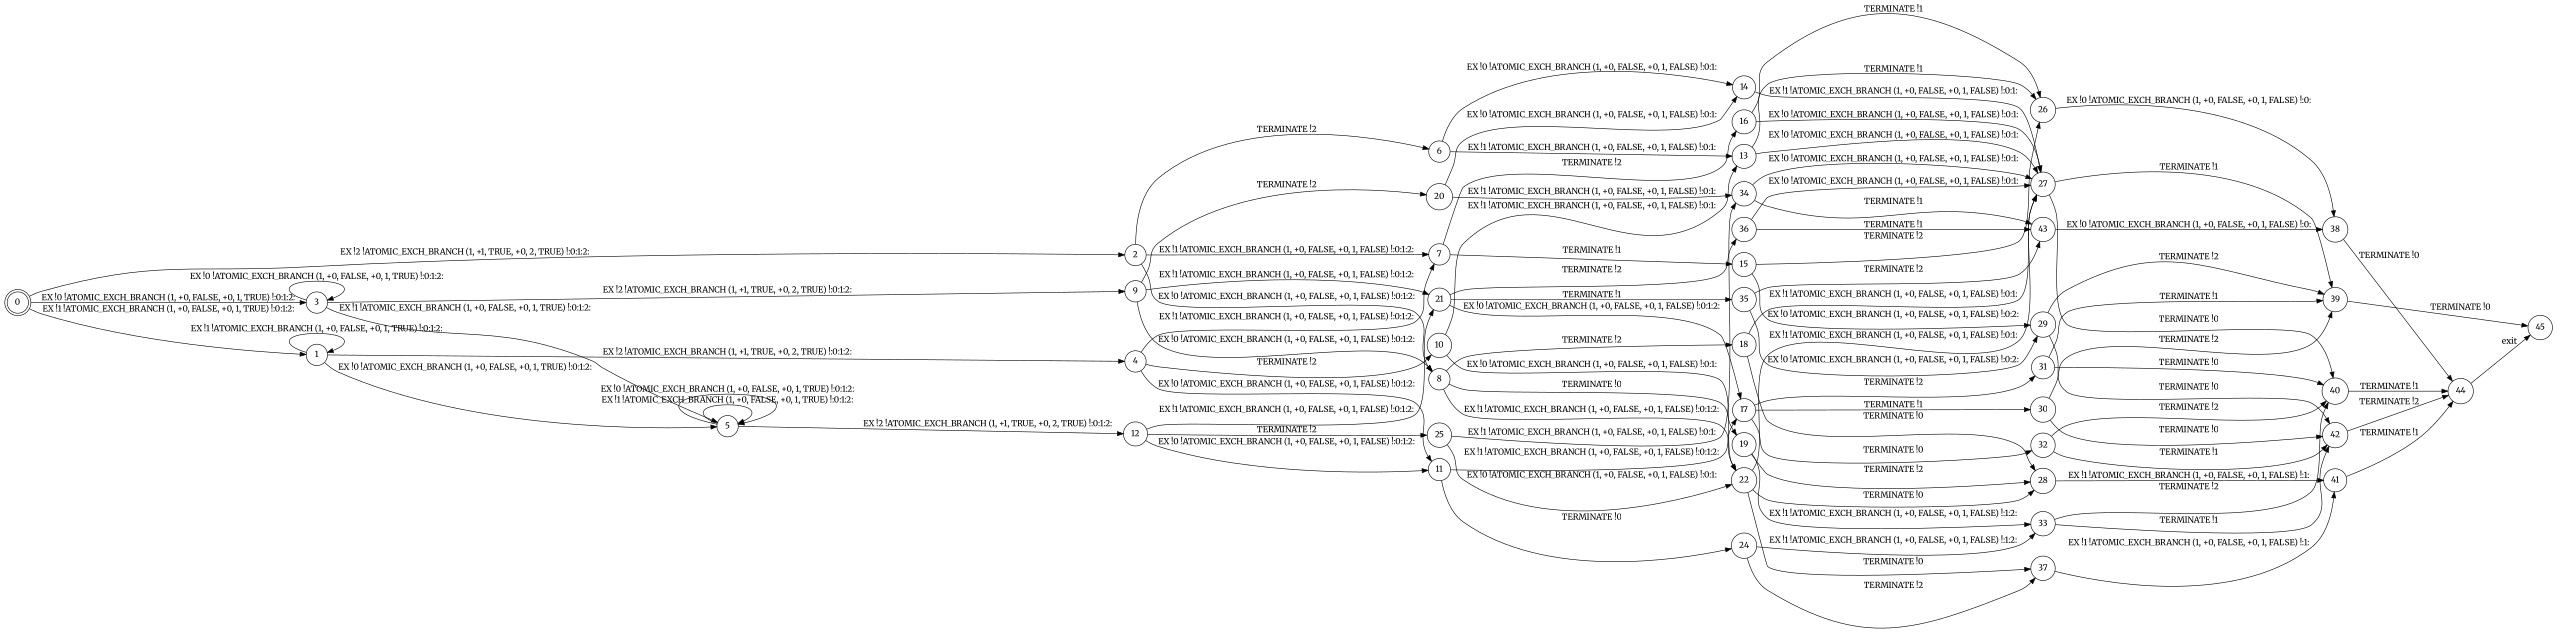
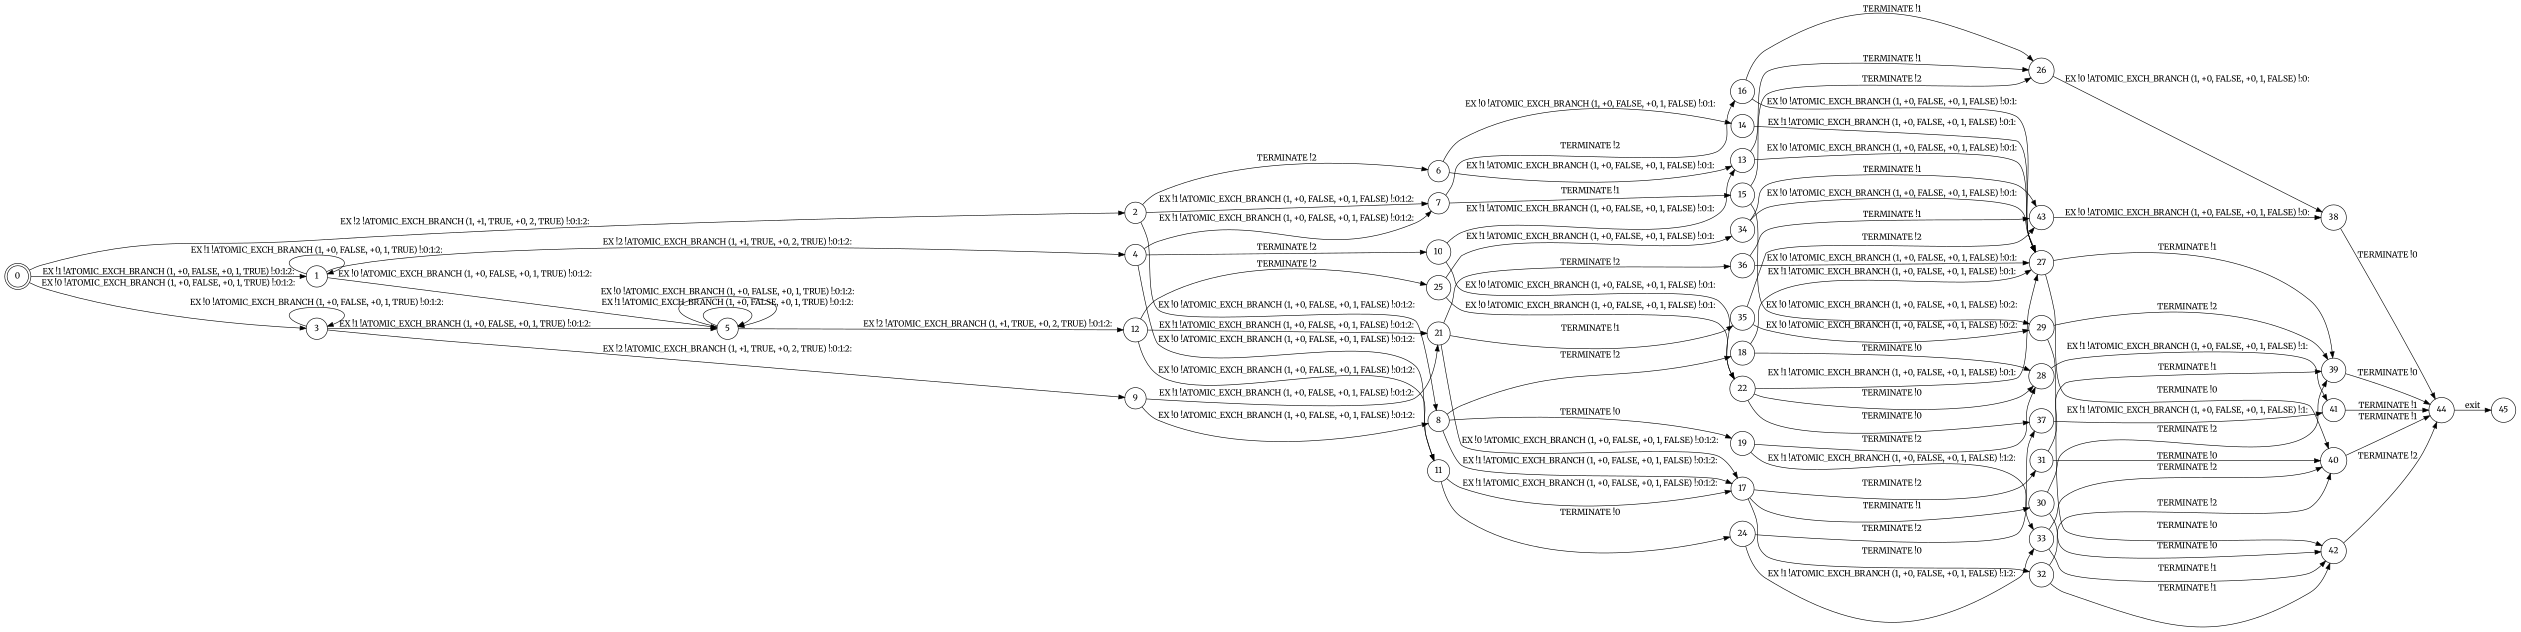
node "20": removed
edge "39" -> "45": now "39" -> "44"
edge "8" -> "22": now "8" -> "17"
